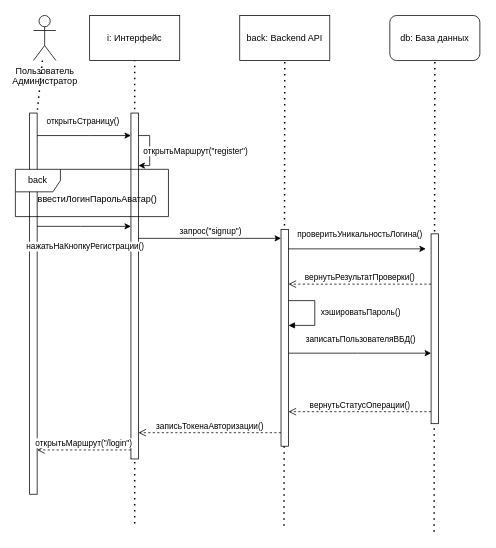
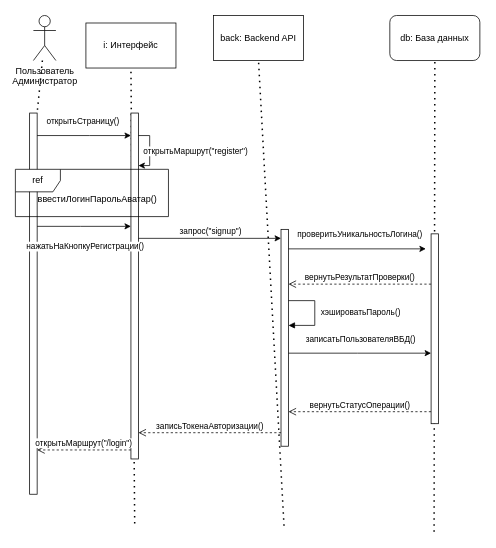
node "i: Интерфейс": moved (135, 38) -> (131, 45)
node "back: Backend API": moved (285, 38) -> (258, 38)
node "back": label "back" -> "ref"
